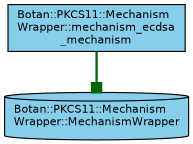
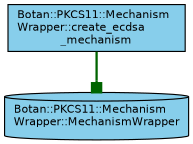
node "Botan::PKCS11::Mechanism Wrapper::mechanism_ecdsa _mechanism": label "Botan::PKCS11::Mechanism Wrapper::mechanism_ecdsa _mechanism" -> "Botan::PKCS11::Mechanism Wrapper::create_ecdsa _mechanism"
